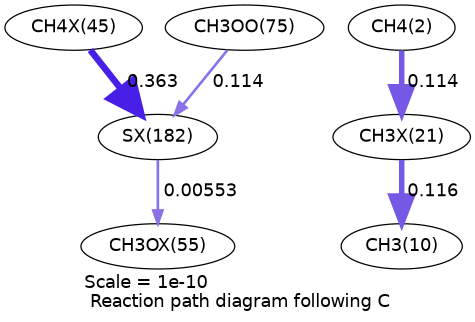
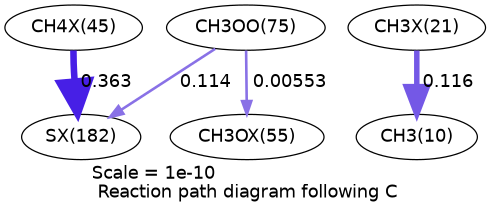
node "CH4(2)": removed
edge "SX(182)" -> "CH3OX(55)": now "CH3OO(75)" -> "CH3OX(55)"
